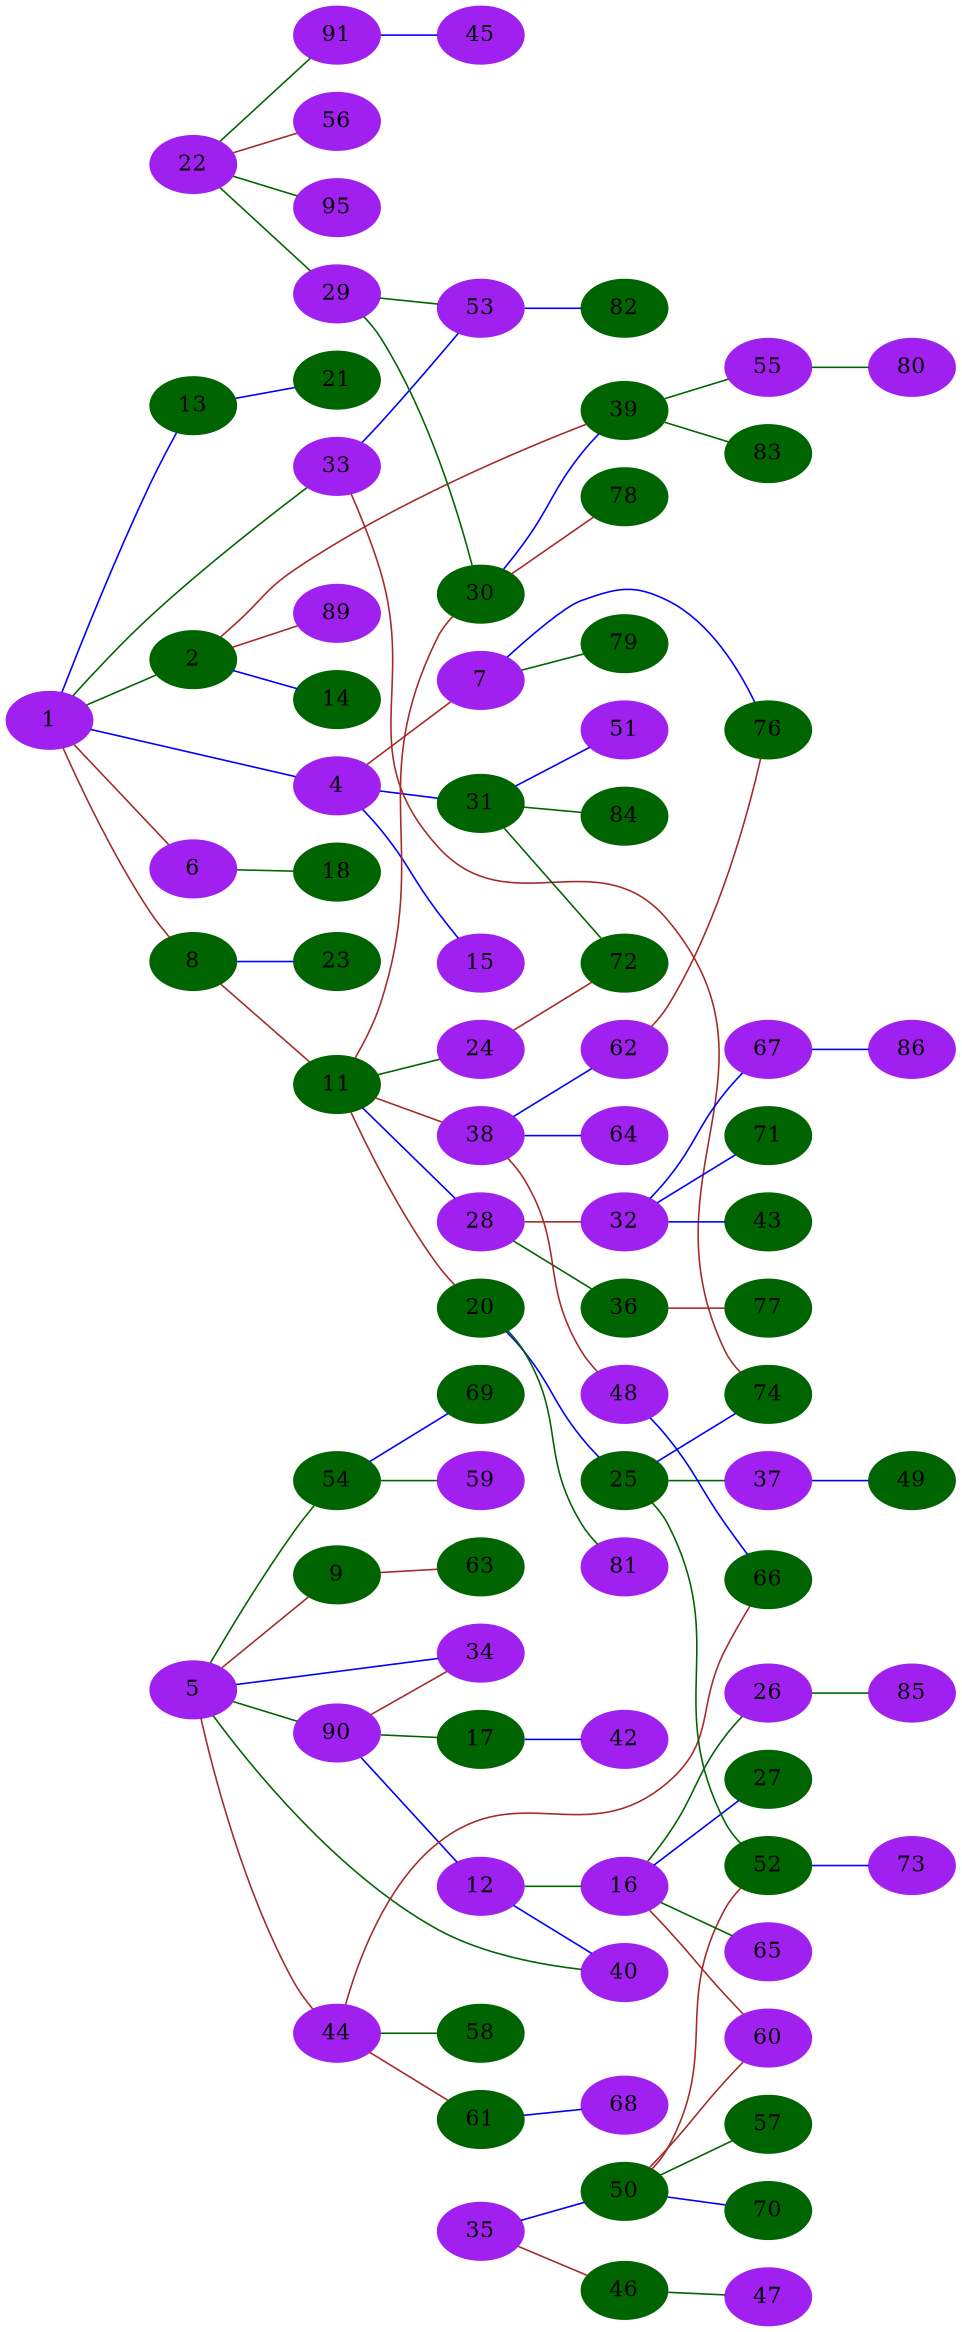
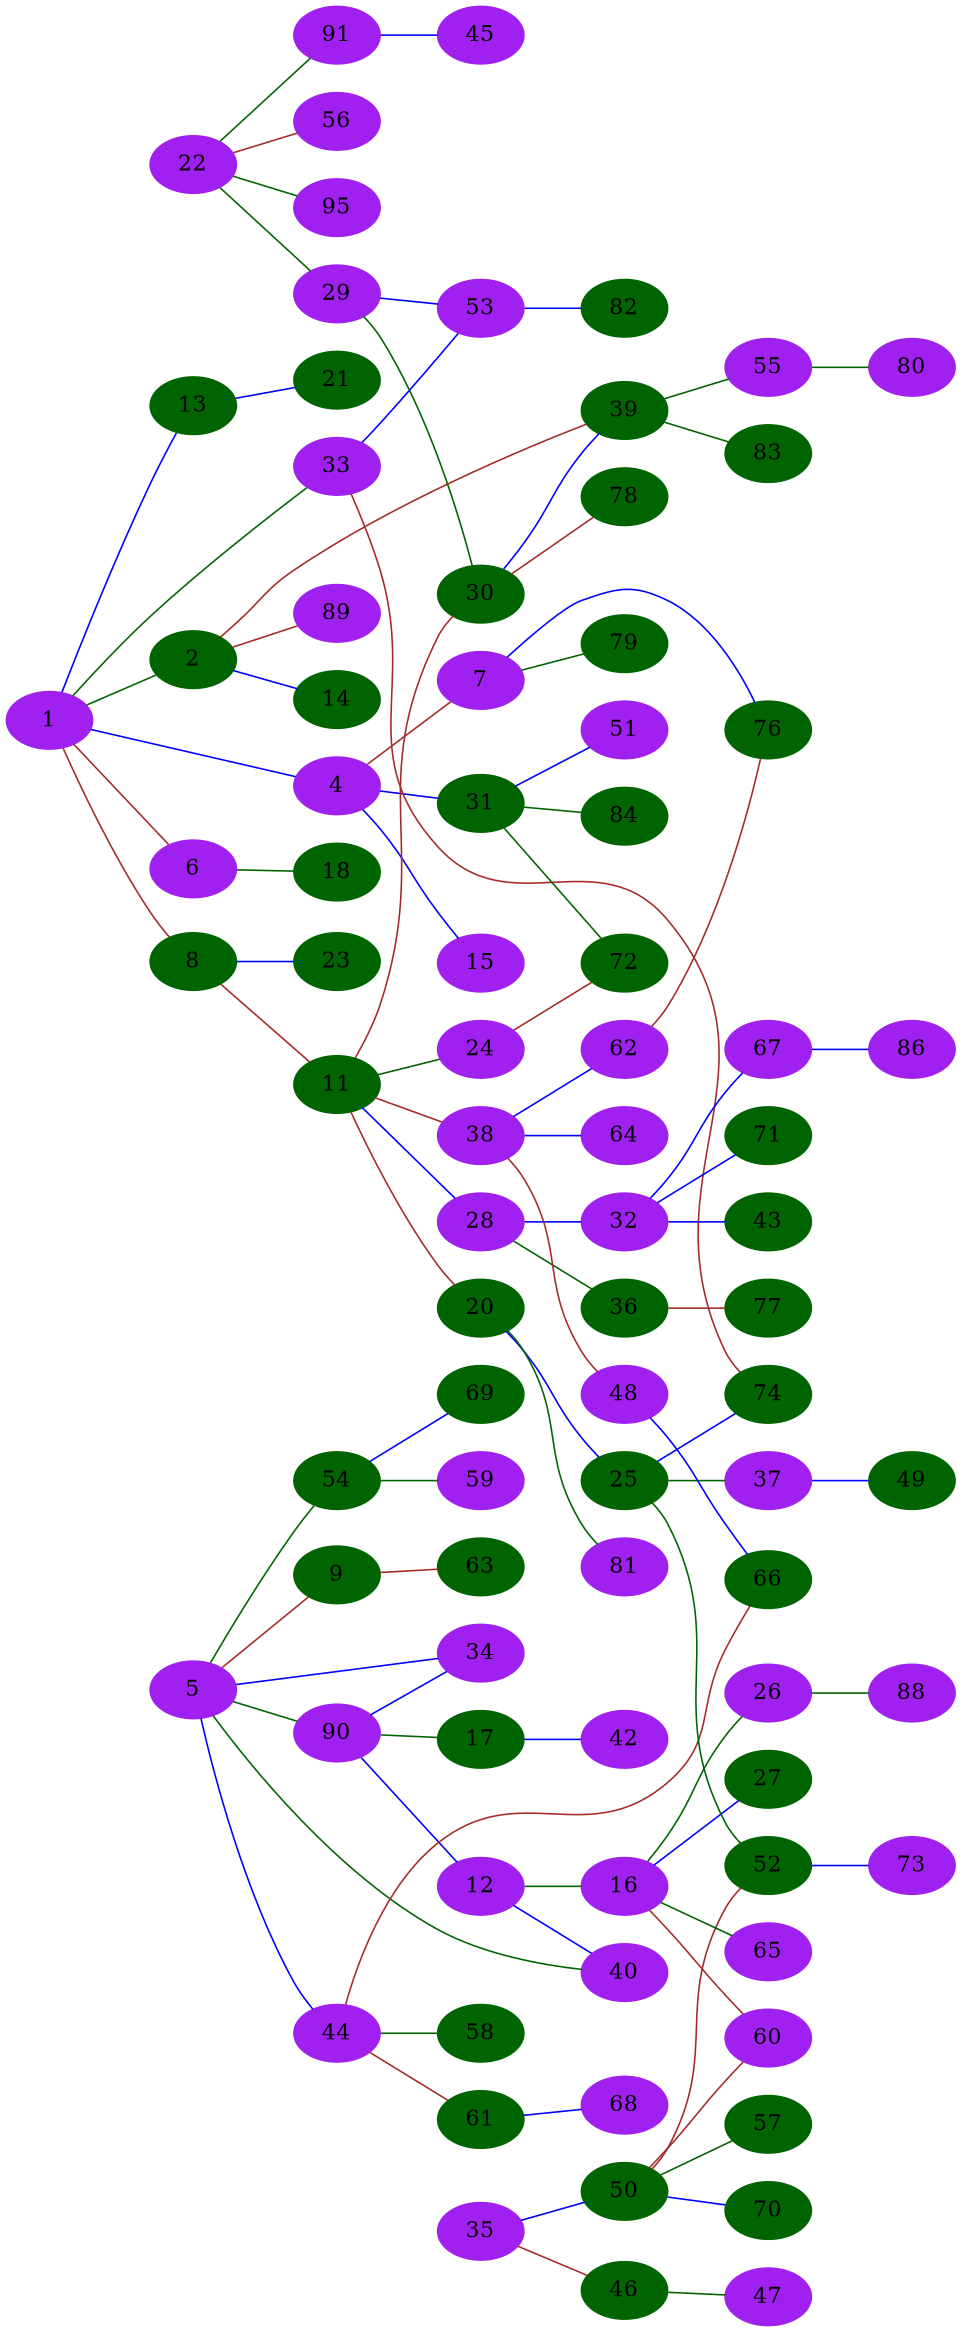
edge "29" -- "53": color darkgreen -> blue
edge "28" -- "32": color brown -> blue
edge "34" -- "90": color brown -> blue
node "85": label "85" -> "88"
edge "5" -- "44": color brown -> blue
